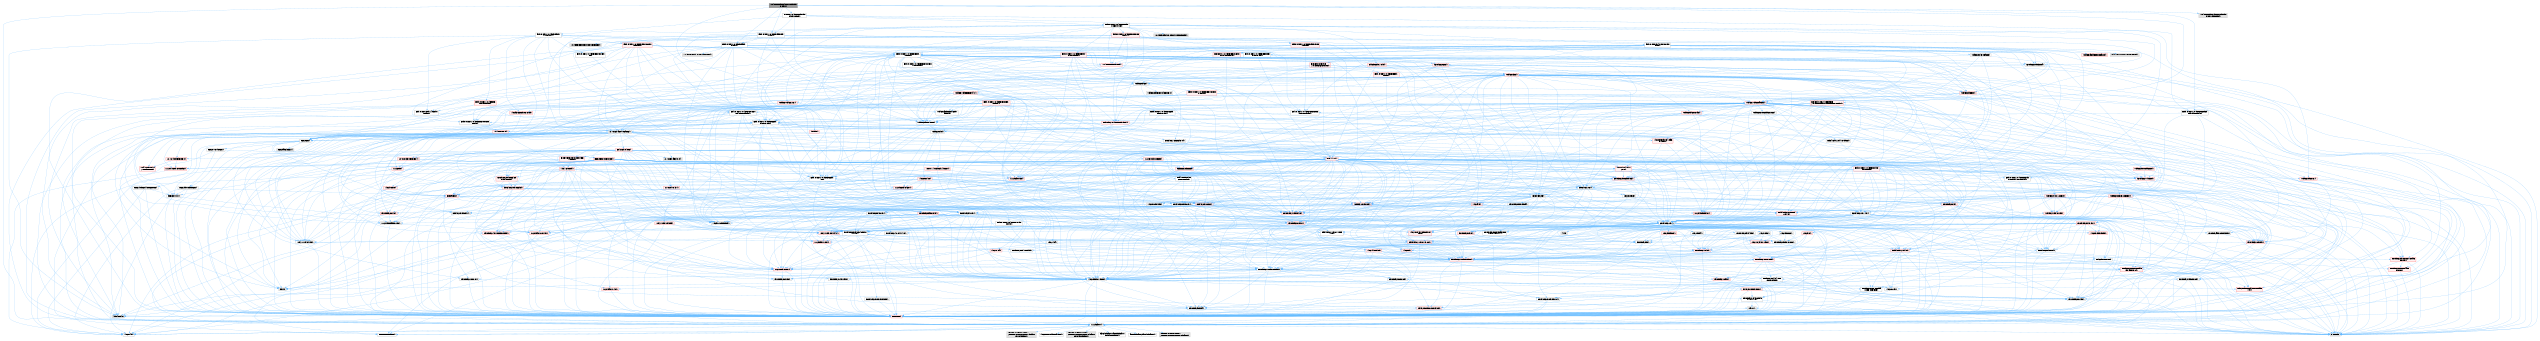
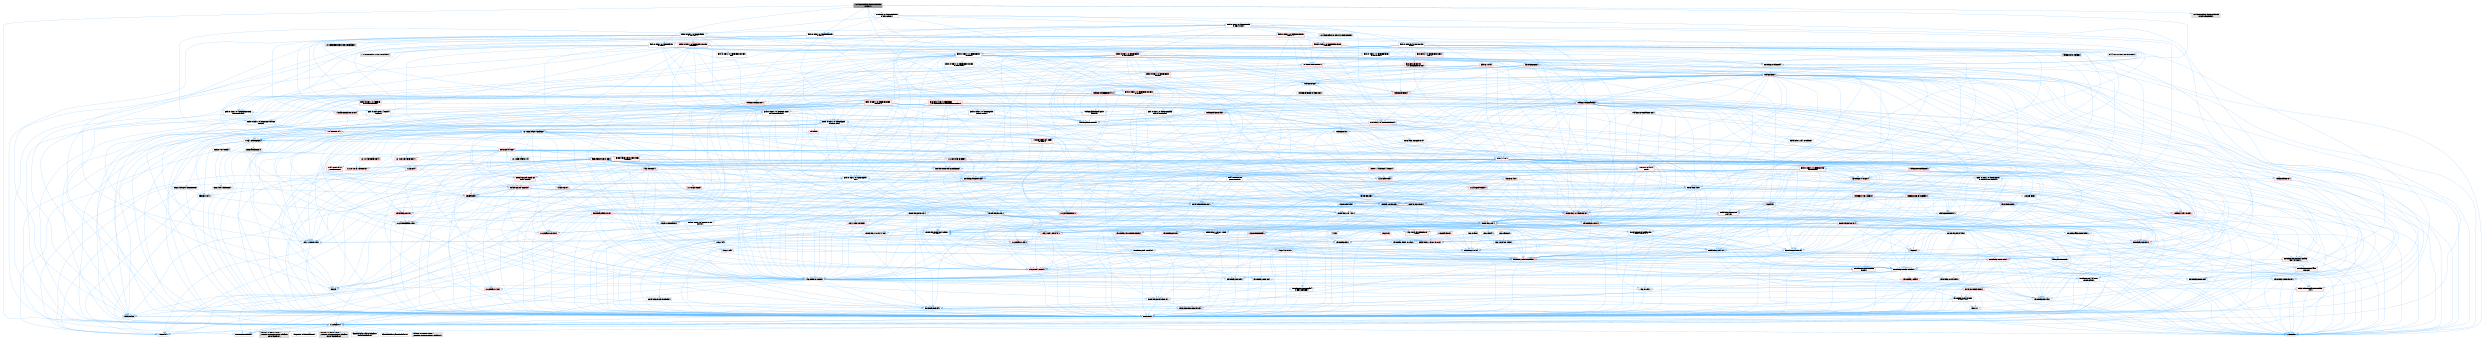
node "Evaluation/IMovieSceneEvaluation CompilerPreSetup.h": label "Evaluation/IMovieSceneEvaluation CompilerPreSetup.h" -> "Evaluation/IMovieSceneEvaluation Hook.h"
node "UObject/GCObjectScopeGuard.h": removed
node "CriticalSection/World.h": label "CriticalSection/World.h" -> "Engine/World.h"
node "EntitySystem/IMovieScene TaskScheduler.h": label "EntitySystem/IMovieScene TaskScheduler.h" -> "EntitySystem/IMovieScene BuiltInComponent.h"
node "Stats/Stats.h": label "Stats/Stats.h" -> "UnrealMathSSE/Stats.h"
node "Delegates/Delegate.h": label "Delegates/Delegate.h" -> "IsContiguousContainer/Delegate.h"
node "Async/StringView.h": label "Async/StringView.h" -> "Async/TaskTrace.h"
node "Templates/RetainedRef.h": removed
node "Containers/UnrealString.h": label "Containers/UnrealString.h" -> "Containers/MovieSceneFwd.h"
node "Templates/PointerIsConvertible FromTo.h": label "Templates/PointerIsConvertible FromTo.h" -> "Templates/PointerIsConvertible IsTriviallyCopy.h"
node "Templates/TypeCompatible TaskGraphFwd.h": label "Templates/TypeCompatible TaskGraphFwd.h" -> "Templates/TypeCompatible Bytes.h"
